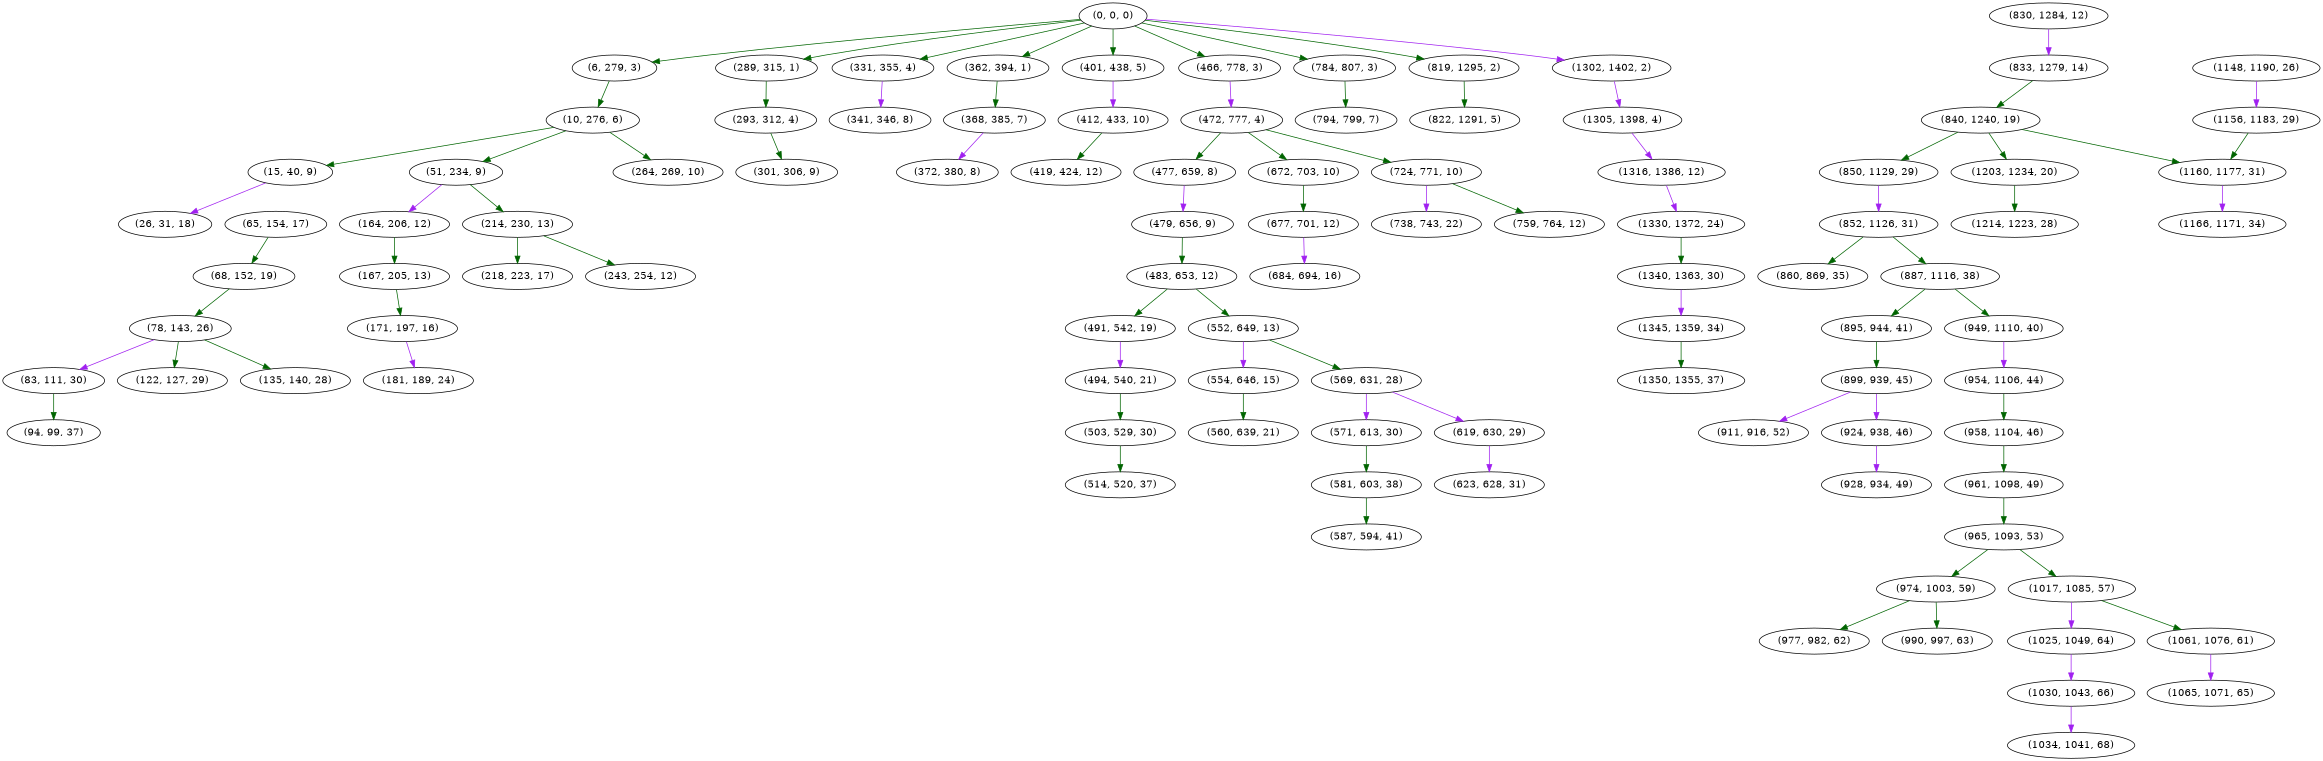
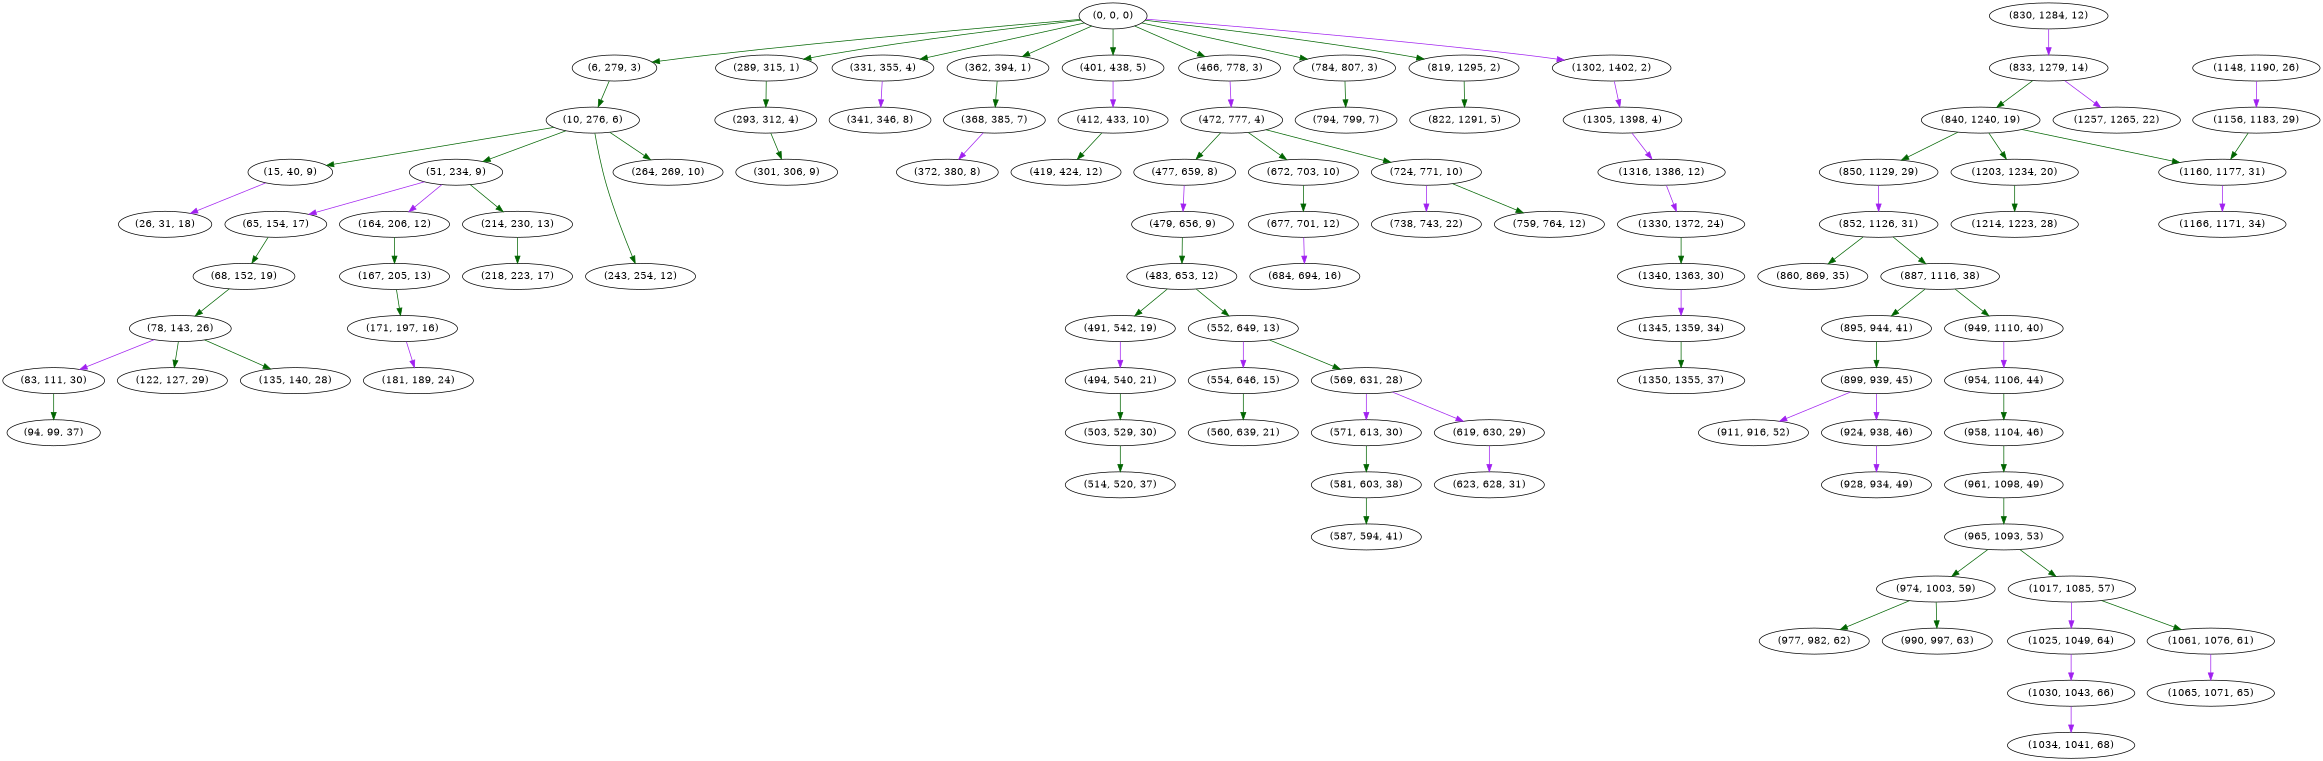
node "(1257, 1265, 22)": added
edge "(51, 234, 9)" -> "(65, 154, 17)": added
edge "(214, 230, 13)" -> "(243, 254, 12)": now "(10, 276, 6)" -> "(243, 254, 12)"
